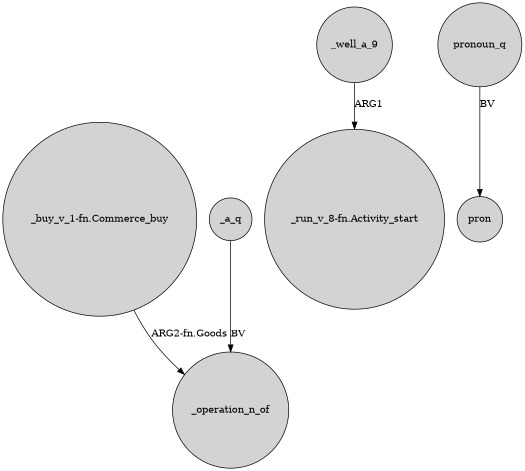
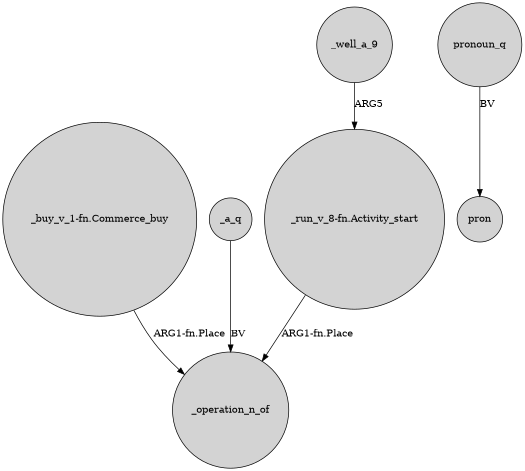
edge "_well_a_9" -> "_run_v_8-fn.Activity_start": label "ARG1" -> "ARG5"
edge "_run_v_8-fn.Activity_start" -> "_operation_n_of": added, label "ARG1-fn.Place"
edge "_buy_v_1-fn.Commerce_buy" -> "_operation_n_of": label "ARG2-fn.Goods" -> "ARG1-fn.Place"
